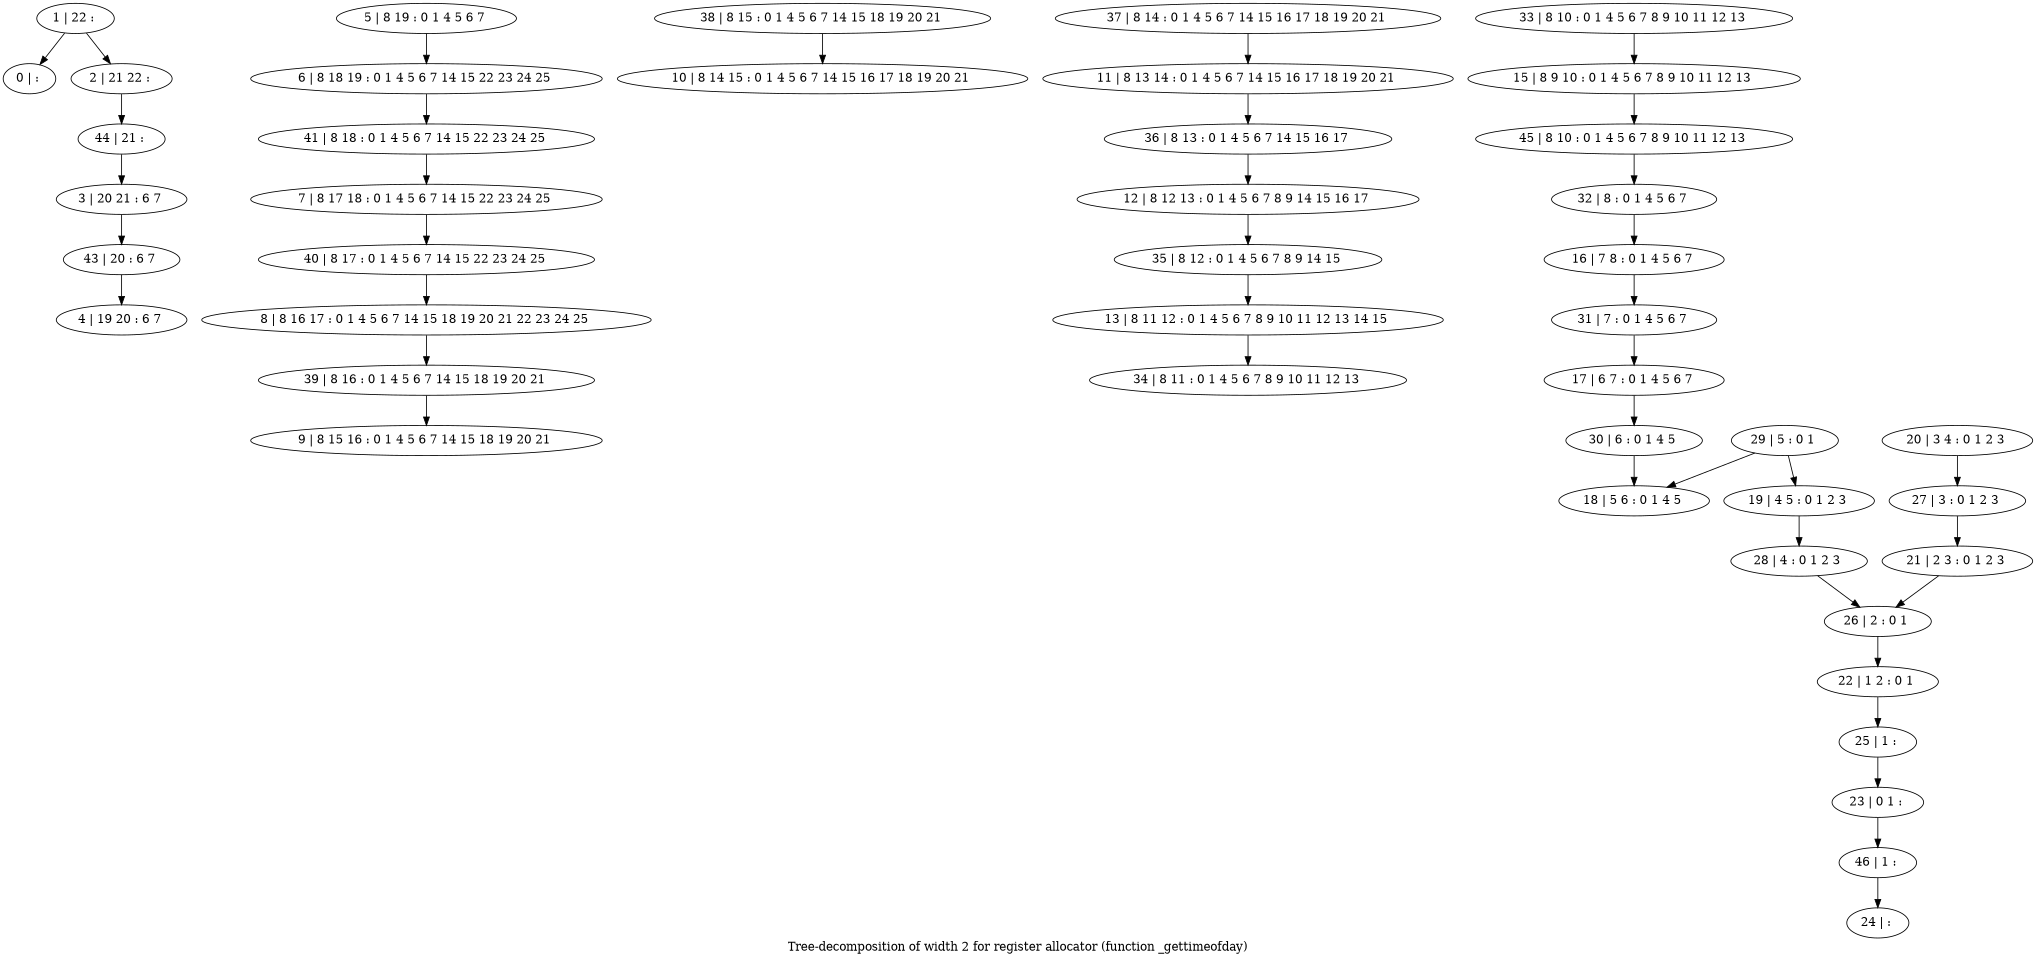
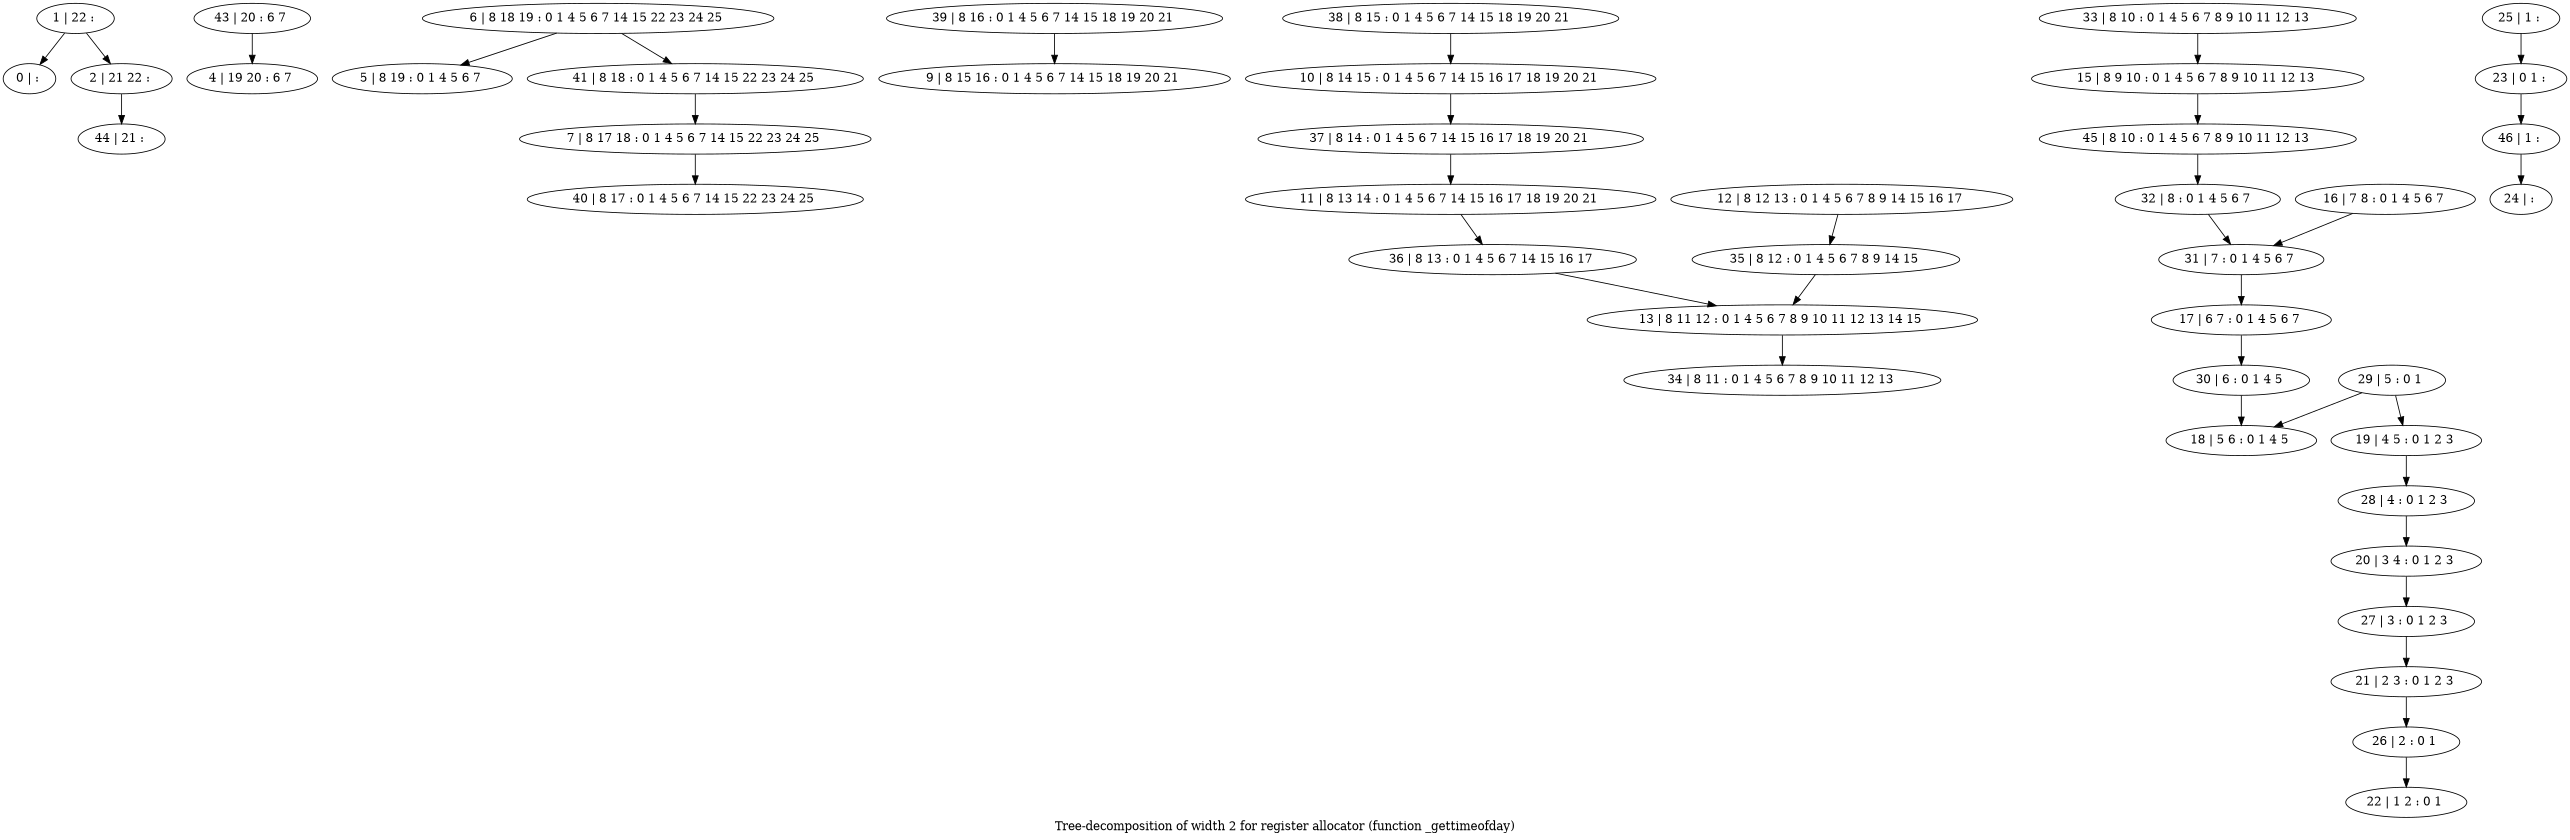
edge "5 | 8 19 : 0 1 4 5 6 7" -> "6 | 8 18 19 : 0 1 4 5 6 7 14 15 22 23 24 25": reversed
edge "10 | 8 14 15 : 0 1 4 5 6 7 14 15 16 17 18 19 20 21" -> "37 | 8 14 : 0 1 4 5 6 7 14 15 16 17 18 19 20 21": added
edge "36 | 8 13 : 0 1 4 5 6 7 14 15 16 17" -> "12 | 8 12 13 : 0 1 4 5 6 7 8 9 14 15 16 17": now "36 | 8 13 : 0 1 4 5 6 7 14 15 16 17" -> "13 | 8 11 12 : 0 1 4 5 6 7 8 9 10 11 12 13 14 15"
node "3 | 20 21 : 6 7": removed
edge "32 | 8 : 0 1 4 5 6 7" -> "16 | 7 8 : 0 1 4 5 6 7": now "32 | 8 : 0 1 4 5 6 7" -> "31 | 7 : 0 1 4 5 6 7"
node "8 | 8 16 17 : 0 1 4 5 6 7 14 15 18 19 20 21 22 23 24 25": removed
edge "28 | 4 : 0 1 2 3" -> "26 | 2 : 0 1": now "28 | 4 : 0 1 2 3" -> "20 | 3 4 : 0 1 2 3"
edge "22 | 1 2 : 0 1" -> "25 | 1 :": removed
